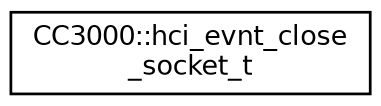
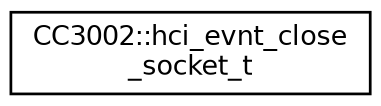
node "CC3000::hci_evnt_close _socket_t": label "CC3000::hci_evnt_close _socket_t" -> "CC3002::hci_evnt_close _socket_t"
